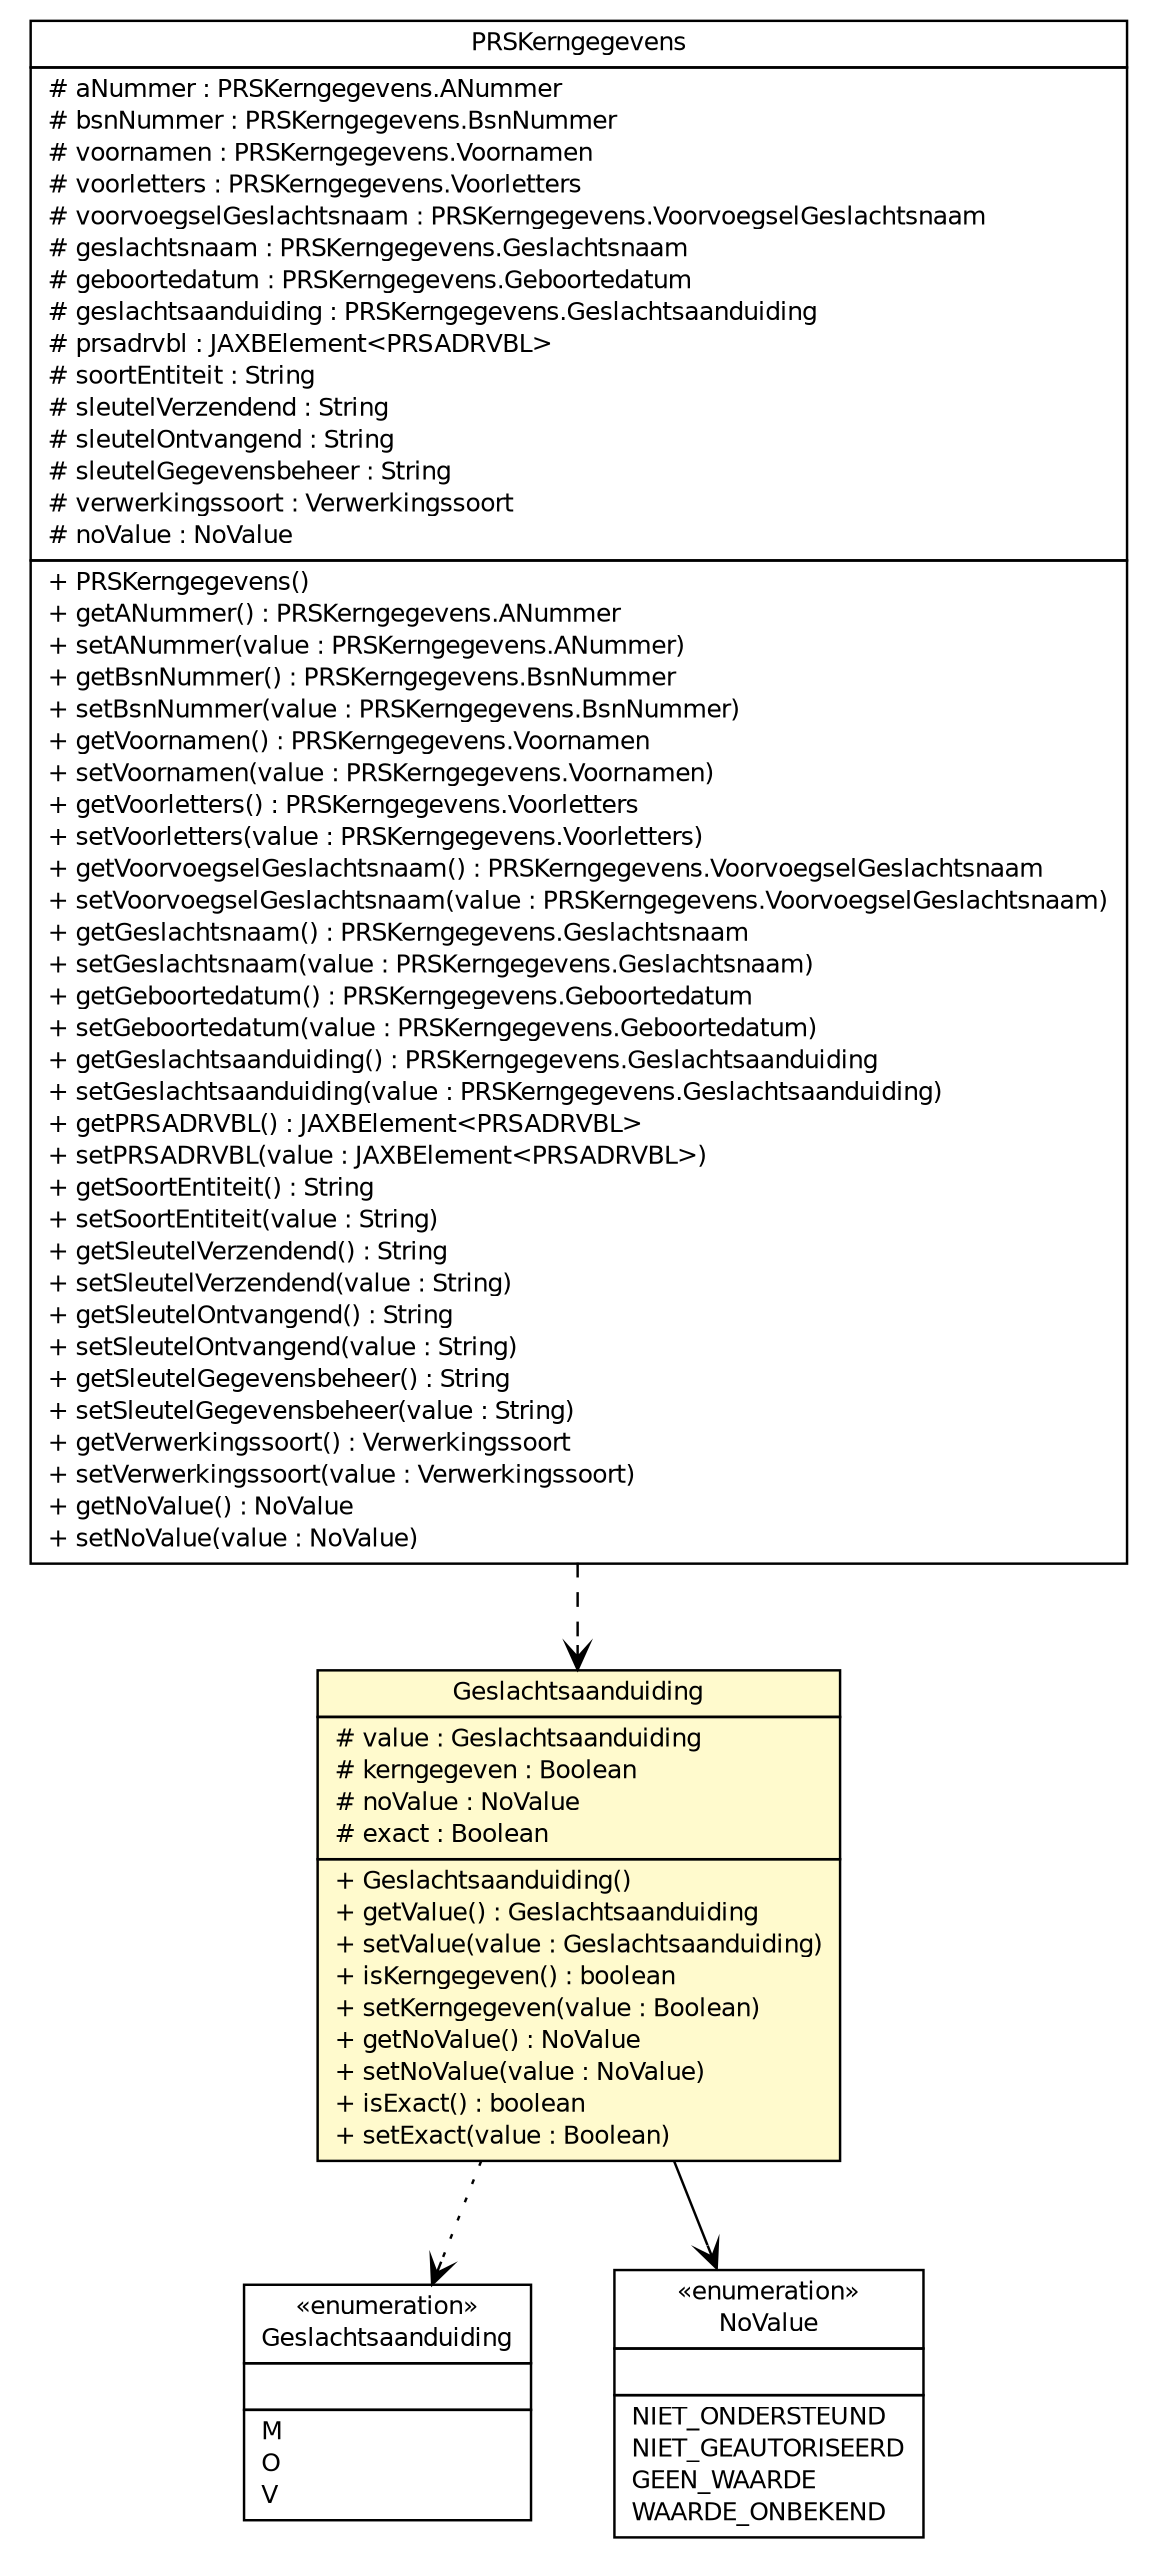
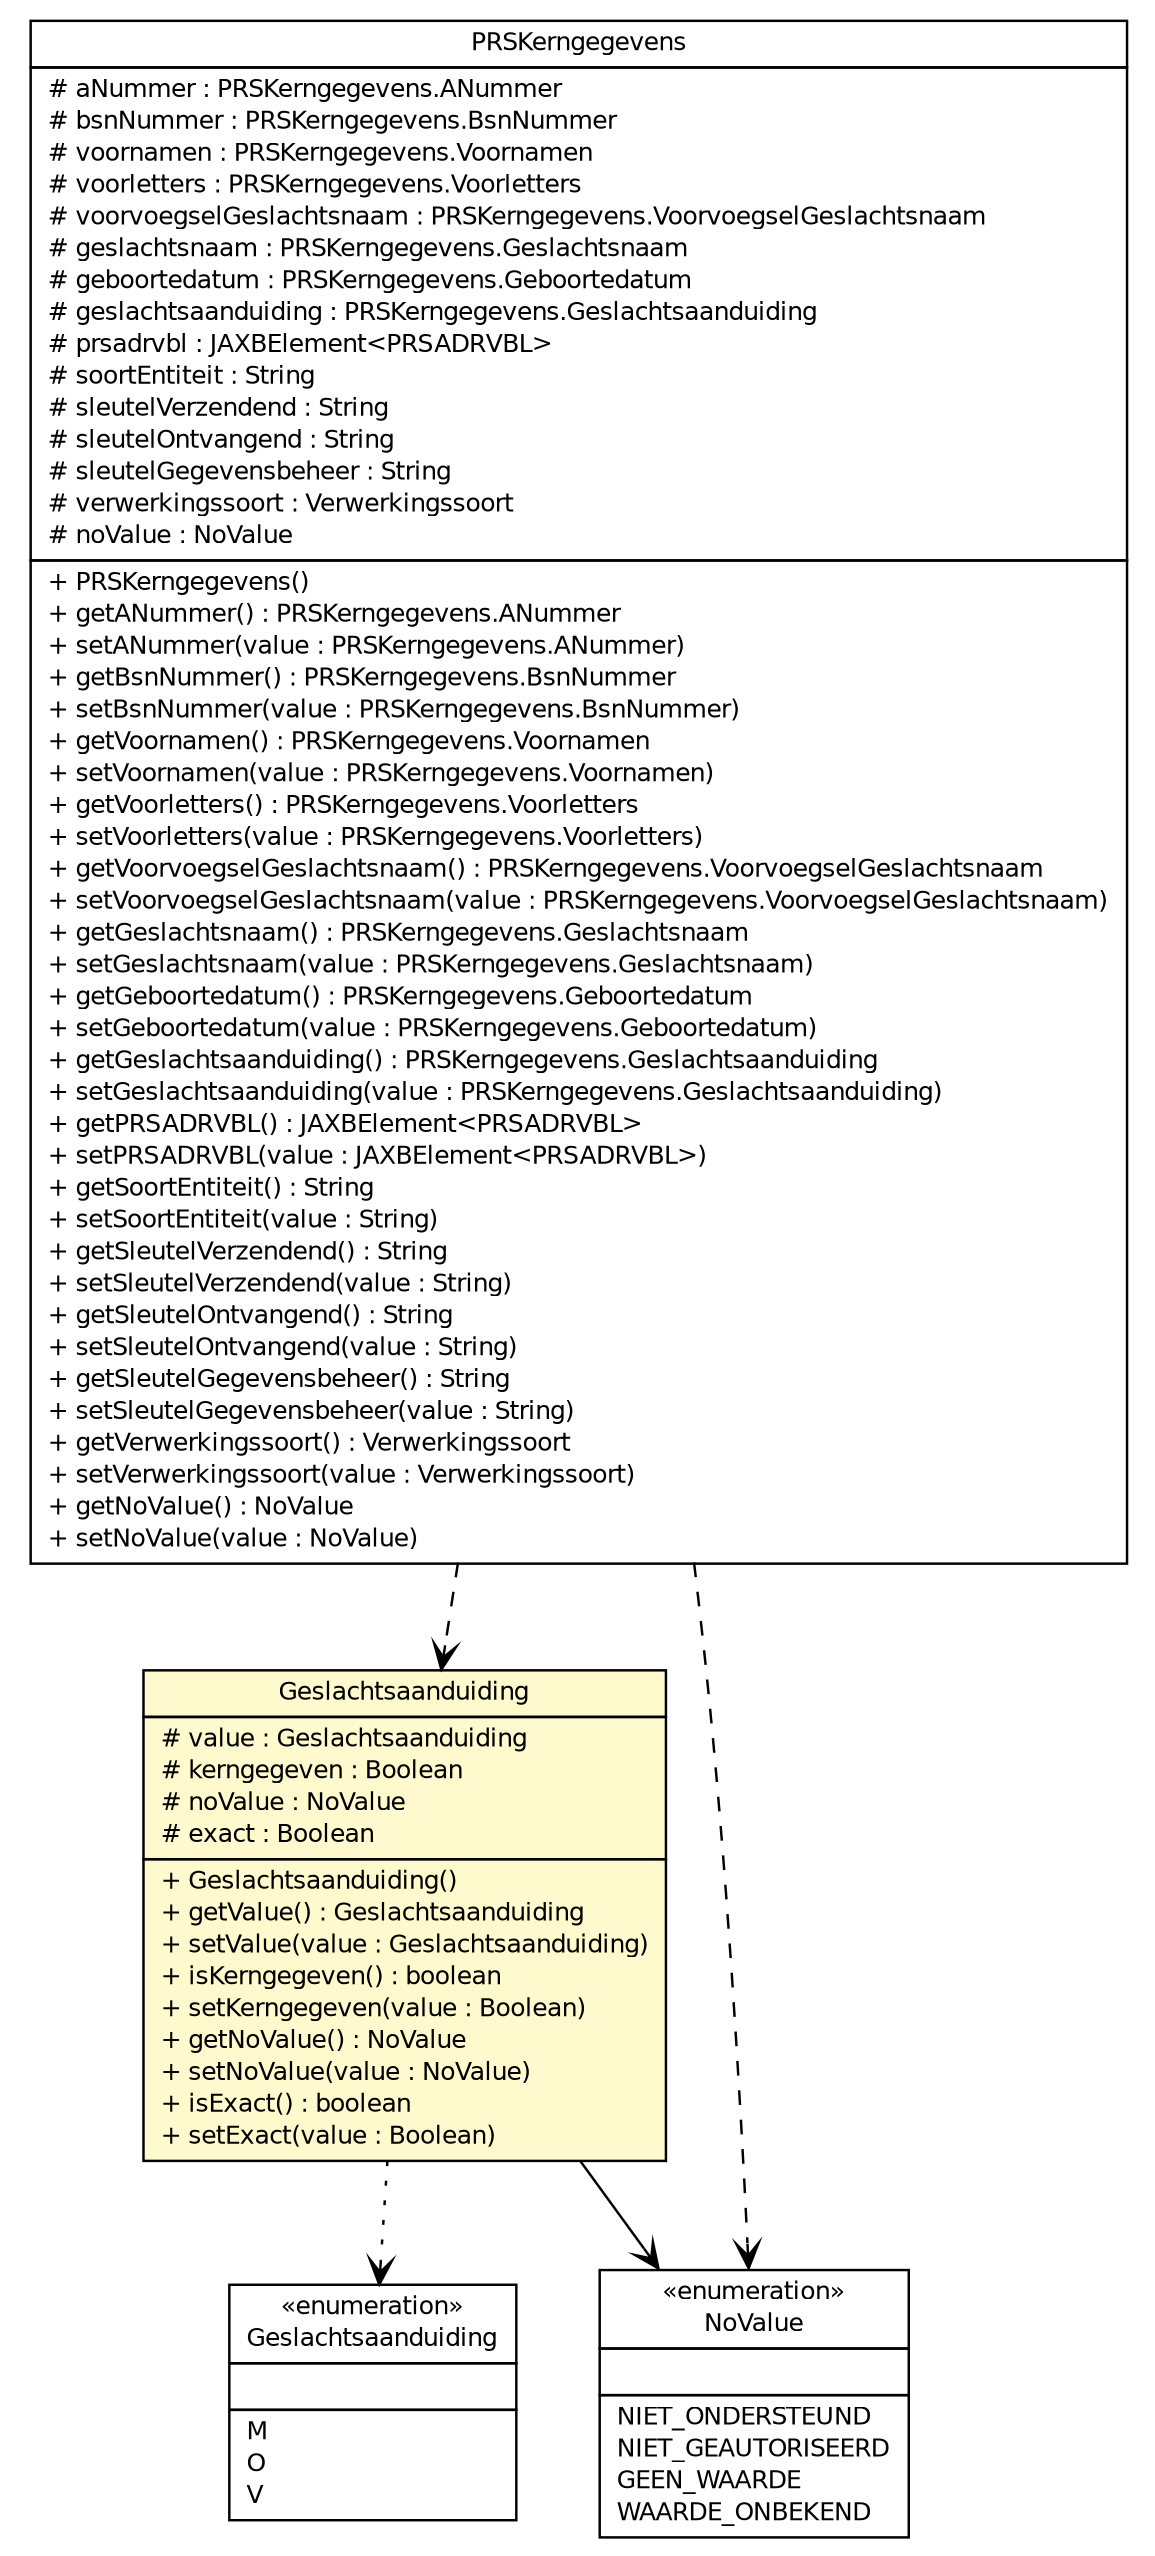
edge "PRSKerngegevens" -> "NoValue": added
